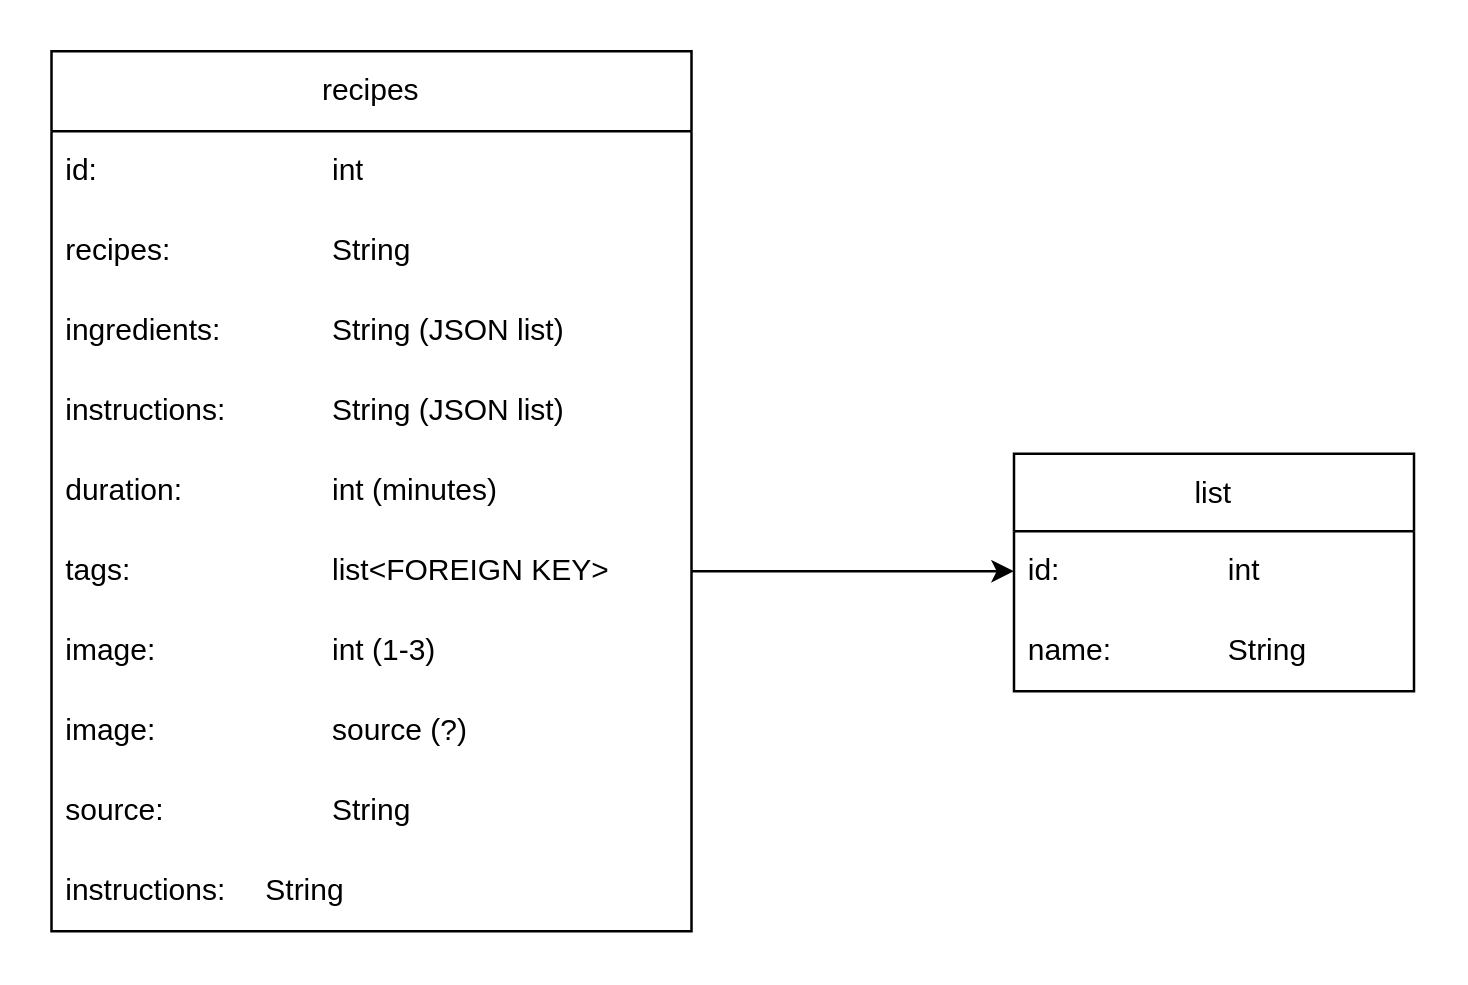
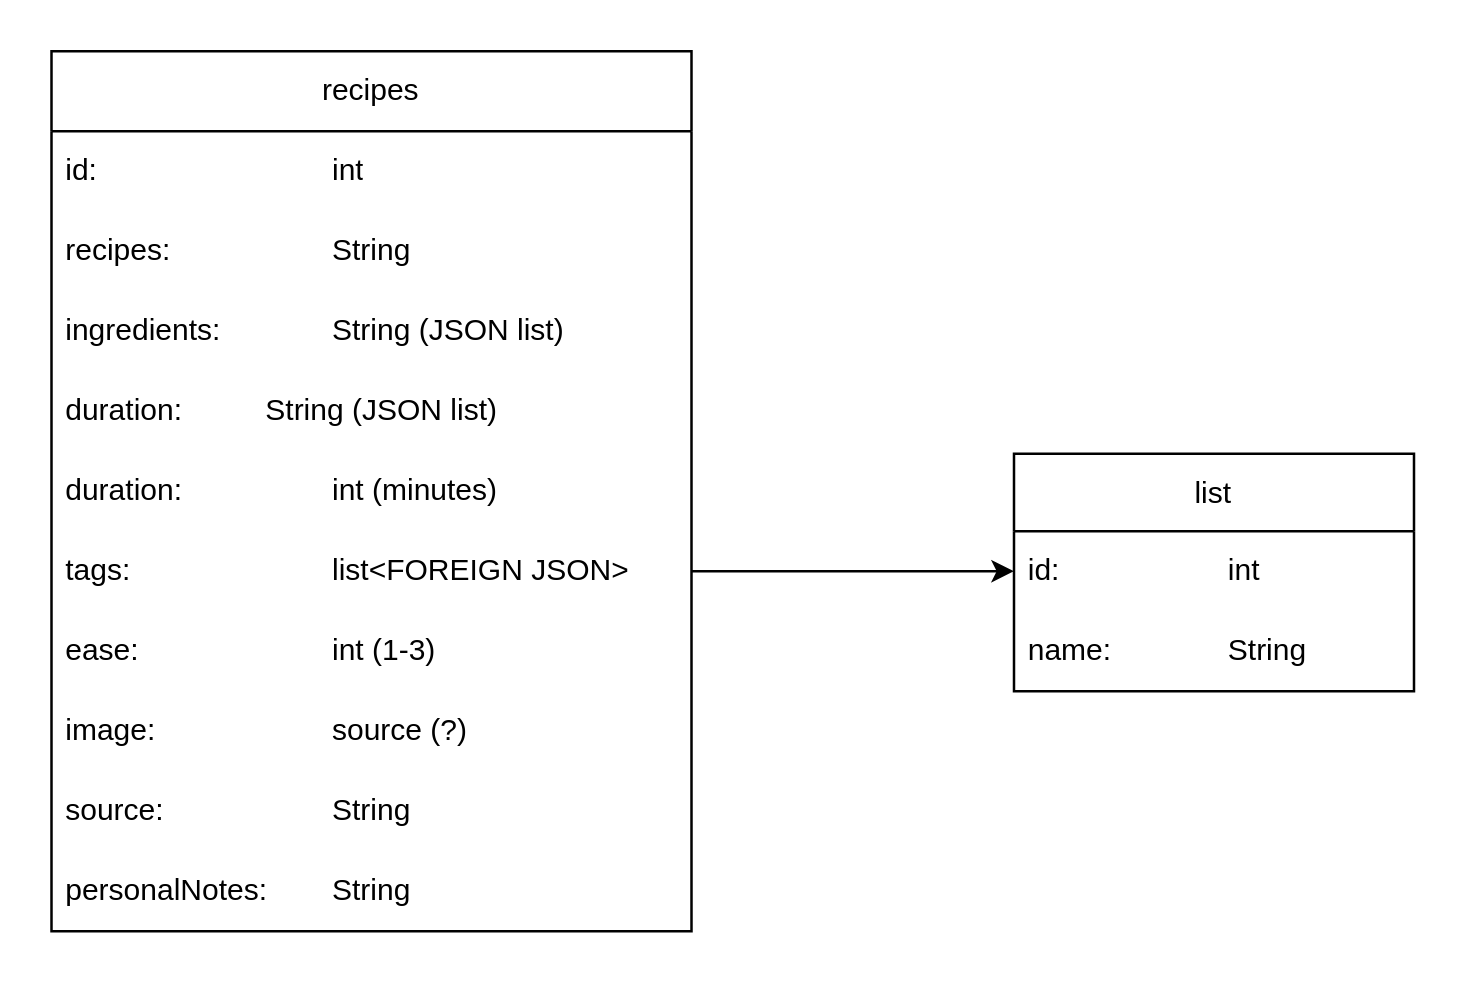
node "instructions: String (JSON list)": label "instructions: String (JSON list)" -> "duration: String (JSON list)"
node "tags: list<FOREIGN KEY>": label "tags: list<FOREIGN KEY>" -> "tags: list<FOREIGN JSON>"
node "image: int (1-3)": label "image: int (1-3)" -> "ease: int (1-3)"
node "instructions: String": label "instructions: String" -> "personalNotes: String"
